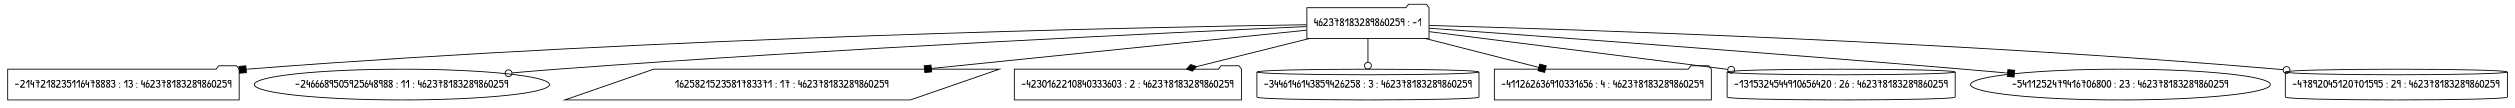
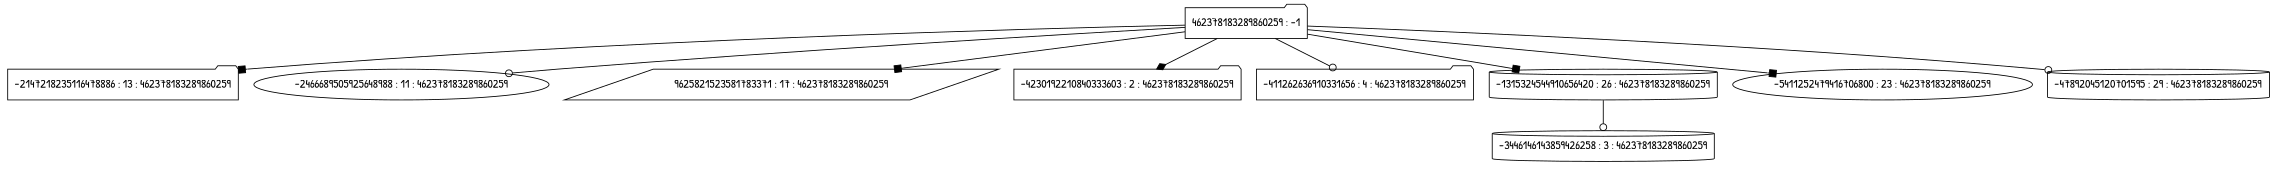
edge "462378183289860259 : -1" -> "-3446146143859426258 : 3 : 462378183289860259": now "-1315324544910656420 : 26 : 462378183289860259" -> "-3446146143859426258 : 3 : 462378183289860259"
edge "462378183289860259 : -1" -> "-1315324544910656420 : 26 : 462378183289860259": arrowhead odot -> box
edge "462378183289860259 : -1" -> "-411262636910331656 : 4 : 462378183289860259": arrowhead box -> odot
node "-2147218235116478883 : 13 : 462378183289860259": label "-2147218235116478883 : 13 : 462378183289860259" -> "-2147218235116478886 : 13 : 462378183289860259"
node "1625821523581783371 : 17 : 462378183289860259": label "1625821523581783371 : 17 : 462378183289860259" -> "9625821523581783371 : 17 : 462378183289860259"
node "-4230162210840333603 : 2 : 462378183289860259": label "-4230162210840333603 : 2 : 462378183289860259" -> "-4230192210840333603 : 2 : 462378183289860259"
